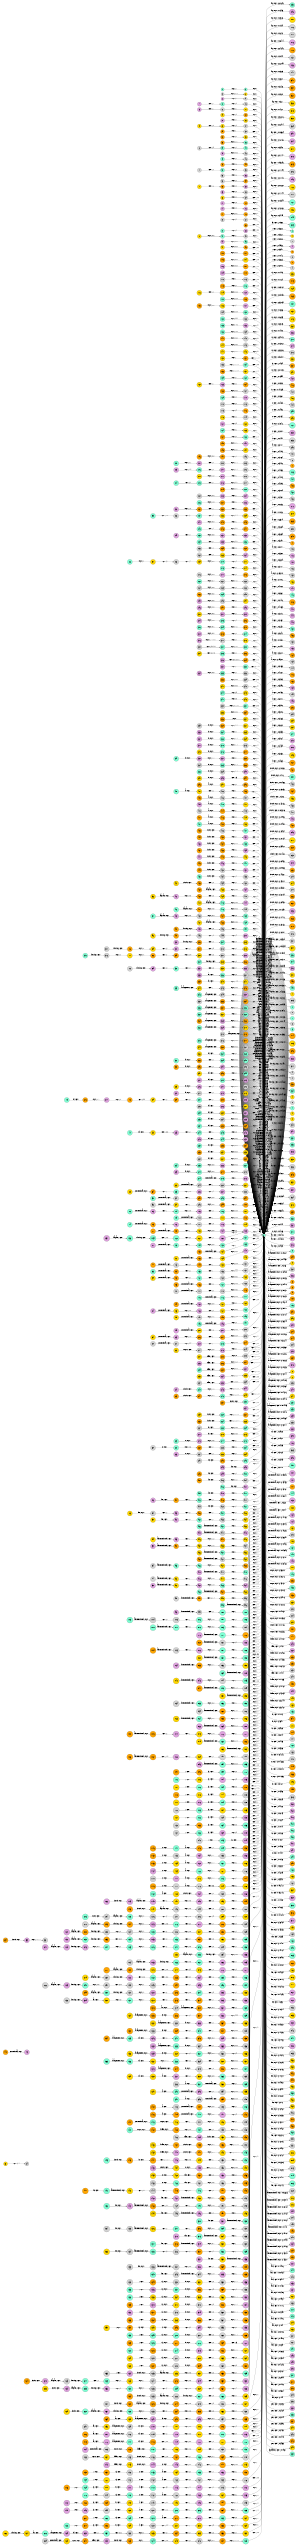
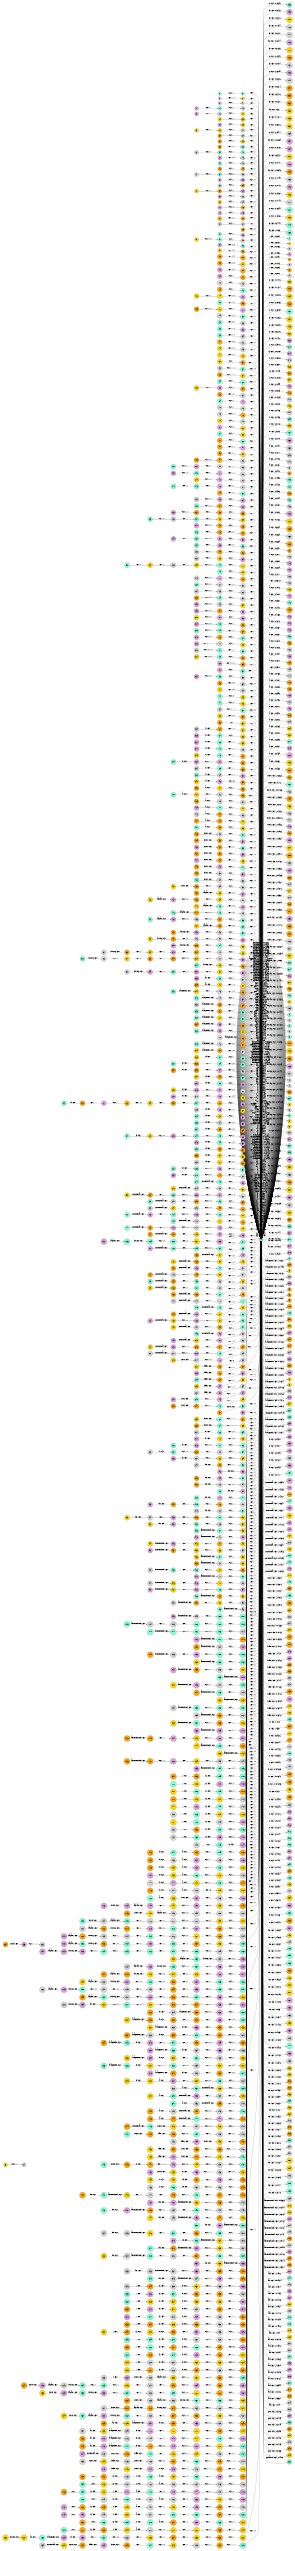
node "1121": added
node "744": added
node "1577": fillcolor orange -> aquamarine
